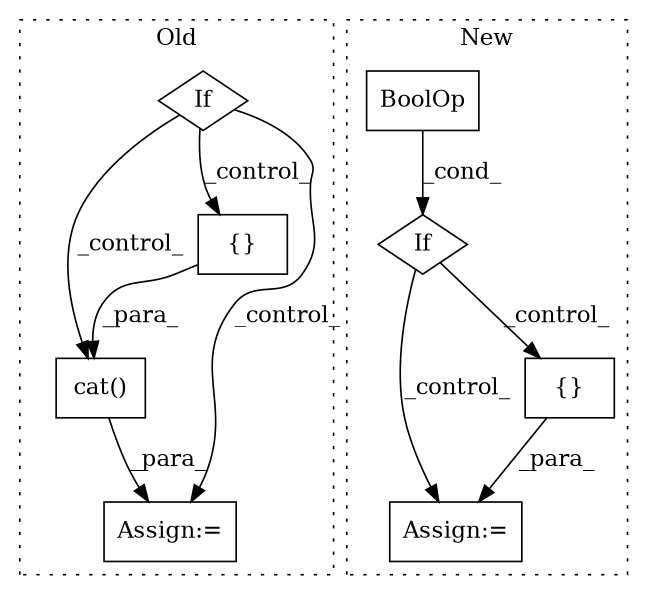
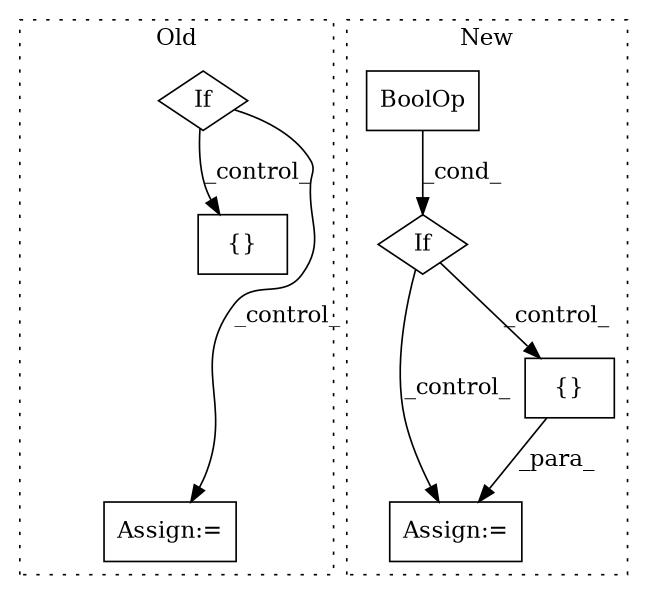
node "cat()": removed
